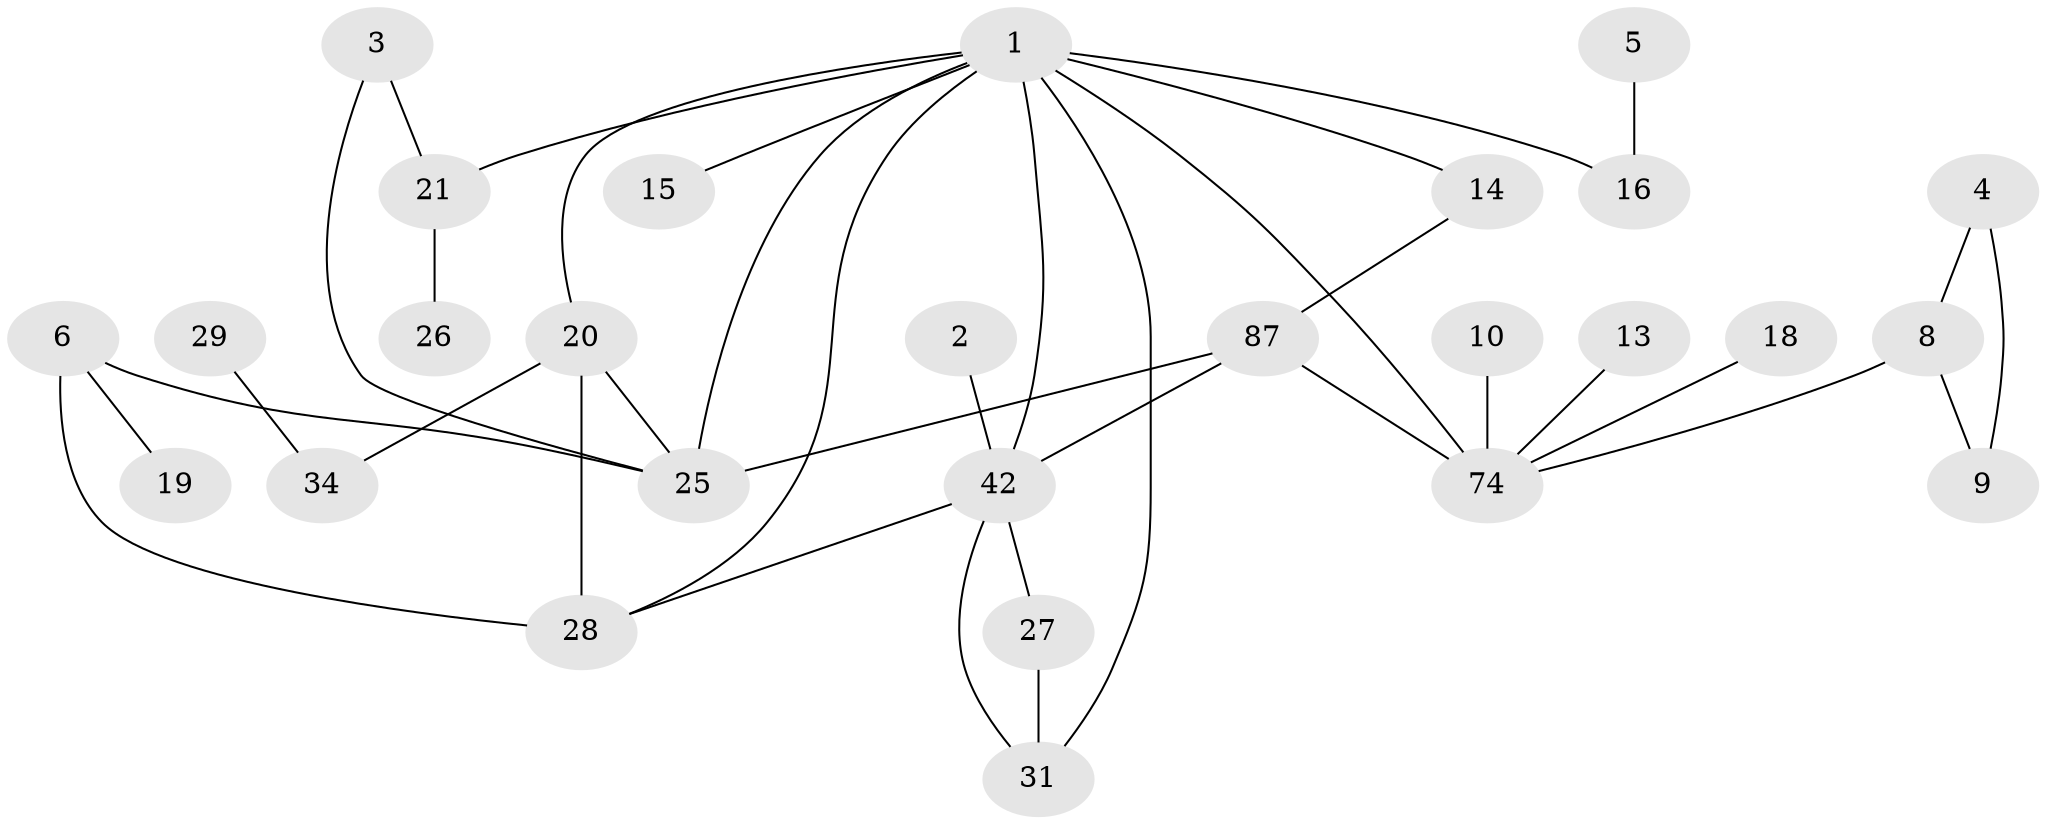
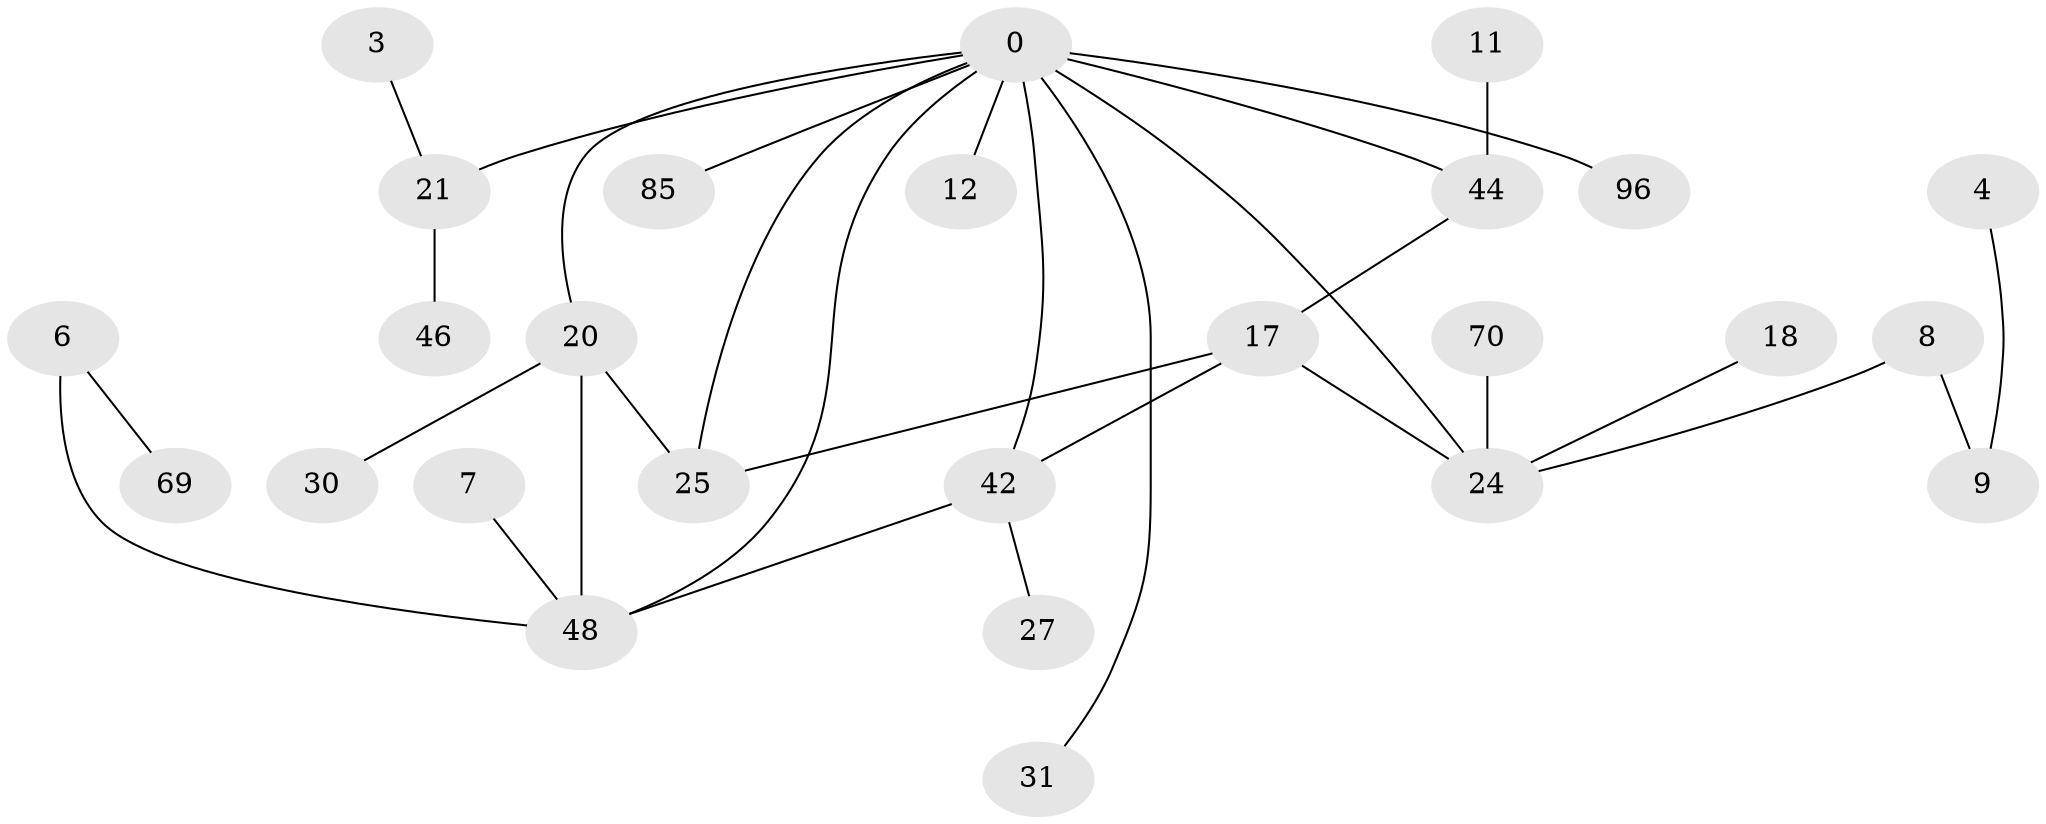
node "1": label "1" -> "0"
node "11": added
node "5": removed
node "15": label "15" -> "85"
node "12": added
node "14": label "14" -> "44"
node "16": label "16" -> "96"
edge "4" -- "8": removed
node "29": removed
node "26": label "26" -> "46"
node "2": removed
node "87": label "87" -> "17"
node "10": label "10" -> "70"
node "13": removed
edge "3" -- "25": removed
edge "6" -- "25": removed
node "19": label "19" -> "69"
node "34": label "34" -> "30"
node "7": added
node "74": label "74" -> "24"
node "28": label "28" -> "48"
edge "42" -- "31": removed
edge "27" -- "31": removed
